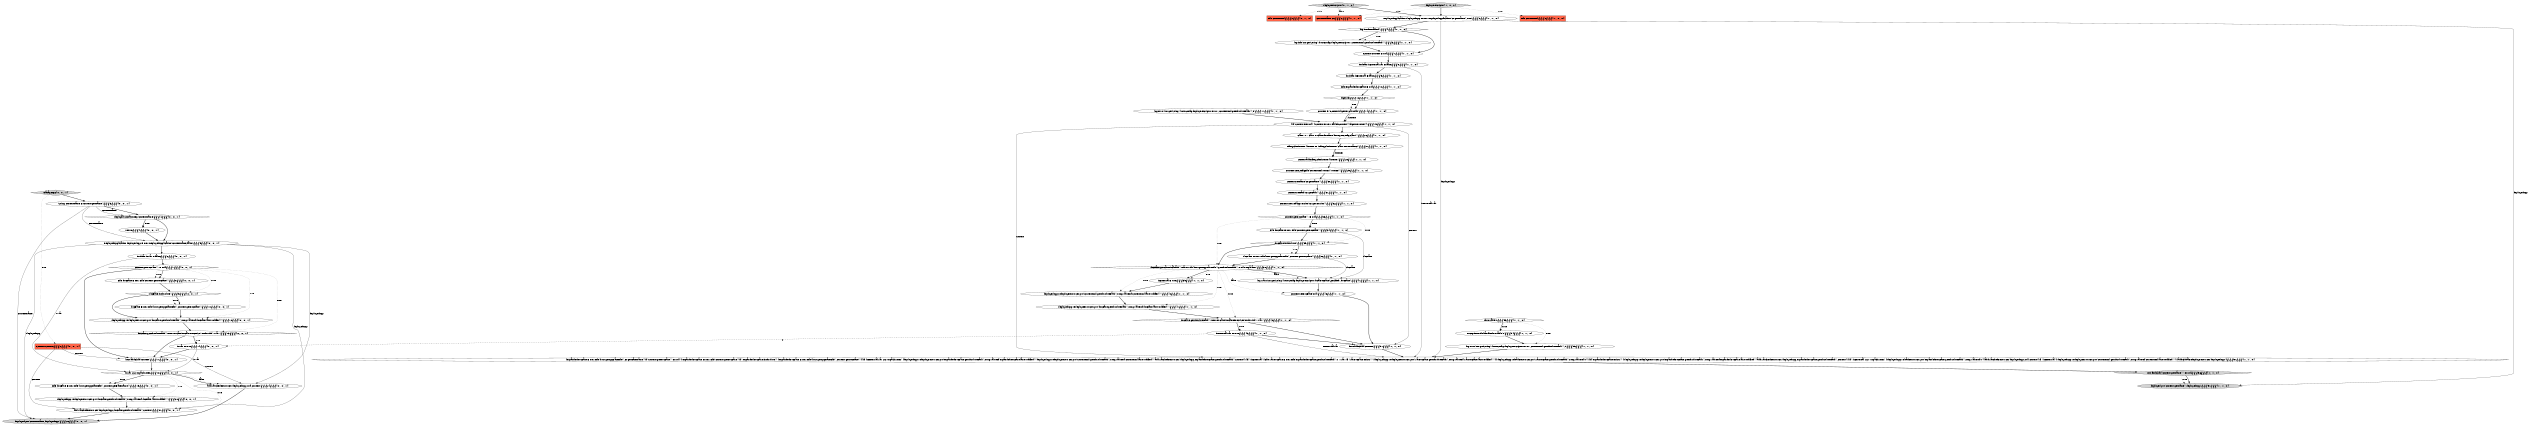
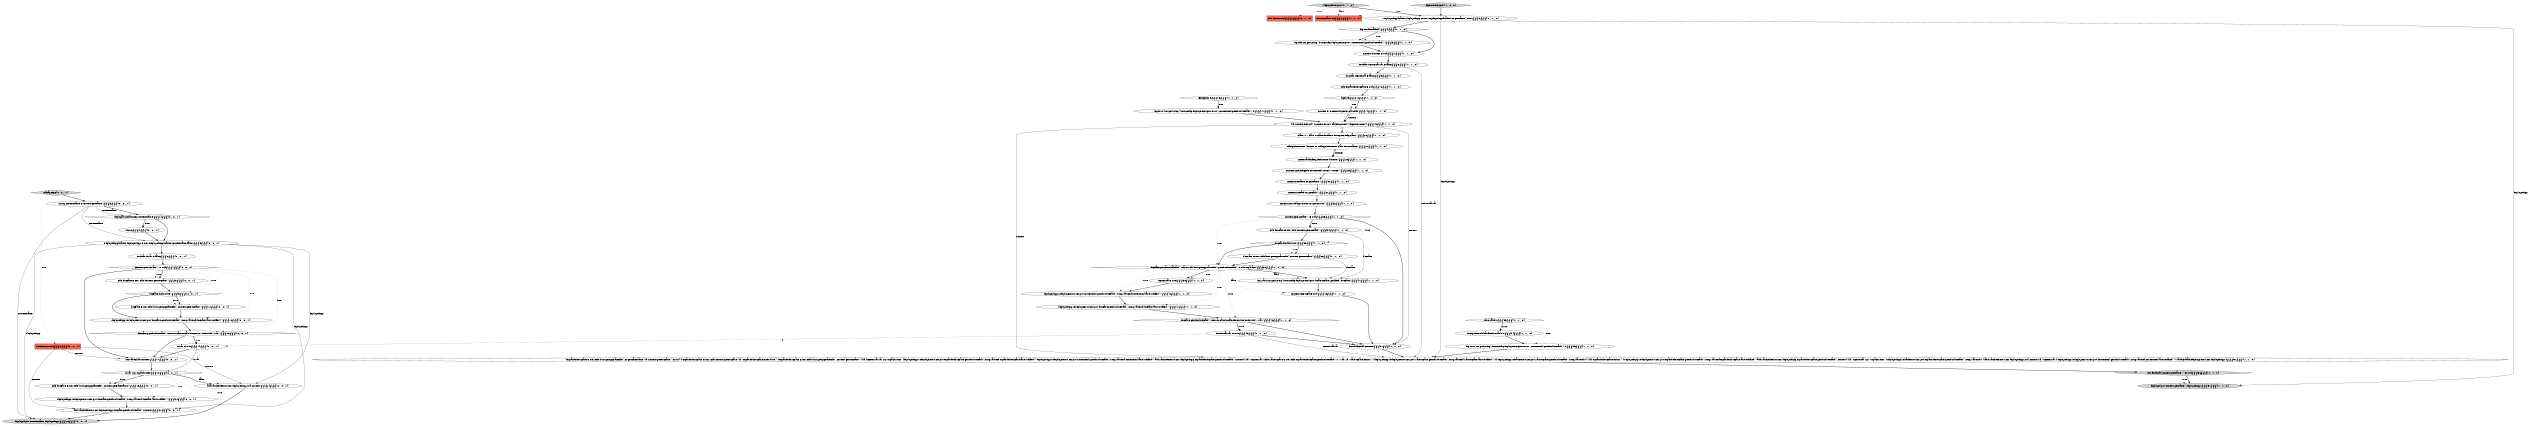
node "File contextXml@@@2@@@['1', '0', '0']": removed
edge "boolean isExternal = false@@@9@@@['1', '1', '0']" -> "File expandedDocBase = null@@@10@@@['1', '1', '0']": removed
node "Exception e@@@16@@@['1', '1', '0']": added
edge "context.getDocBase() != null@@@33@@@['1', '1', '0']" -> "host.addChild(context)@@@51@@@['1', '1', '0']": added
edge "boolean isWar = false@@@6@@@['0', '0', '1']" -> "isWar && unpackWARs@@@18@@@['0', '0', '1']": removed, label "isWar"
